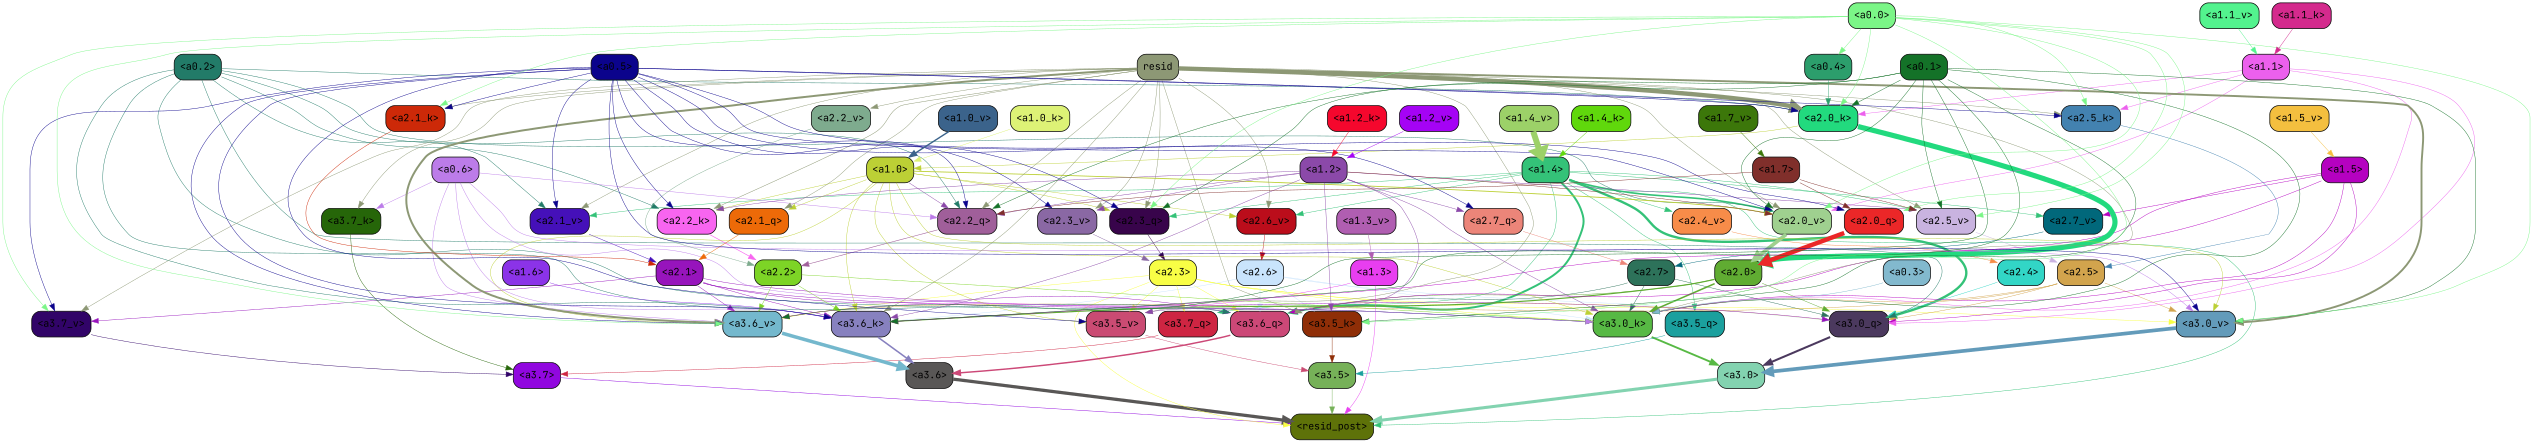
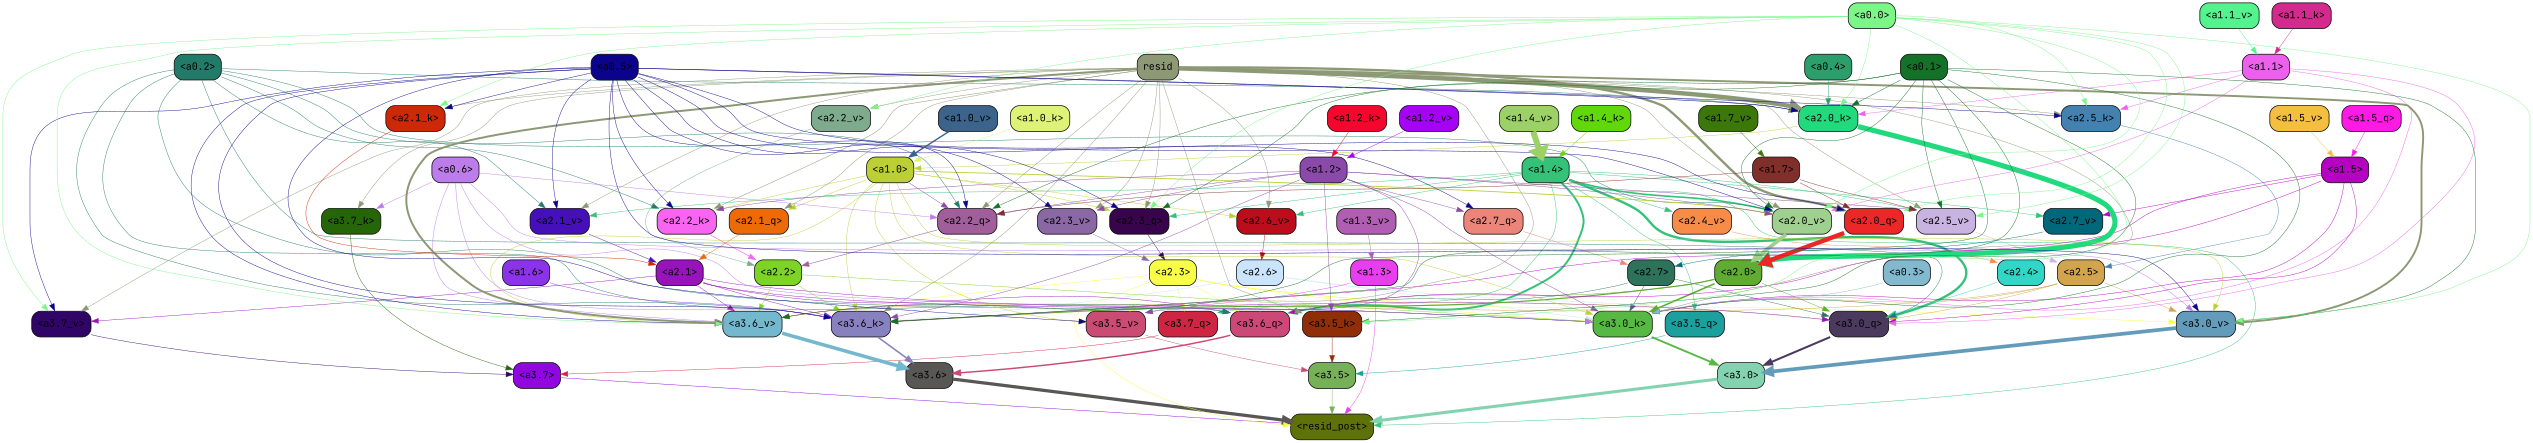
edge "<a0.0>" -> "<a0.4>": now "<a0.0>" -> "<a2.2_v>"
edge "resid" -> "<a2.0_q>": added
node "<a1.5_q>": added
edge "<a1.2>" -> "<a2.0_v>": color #802f2b -> #8b49a9
